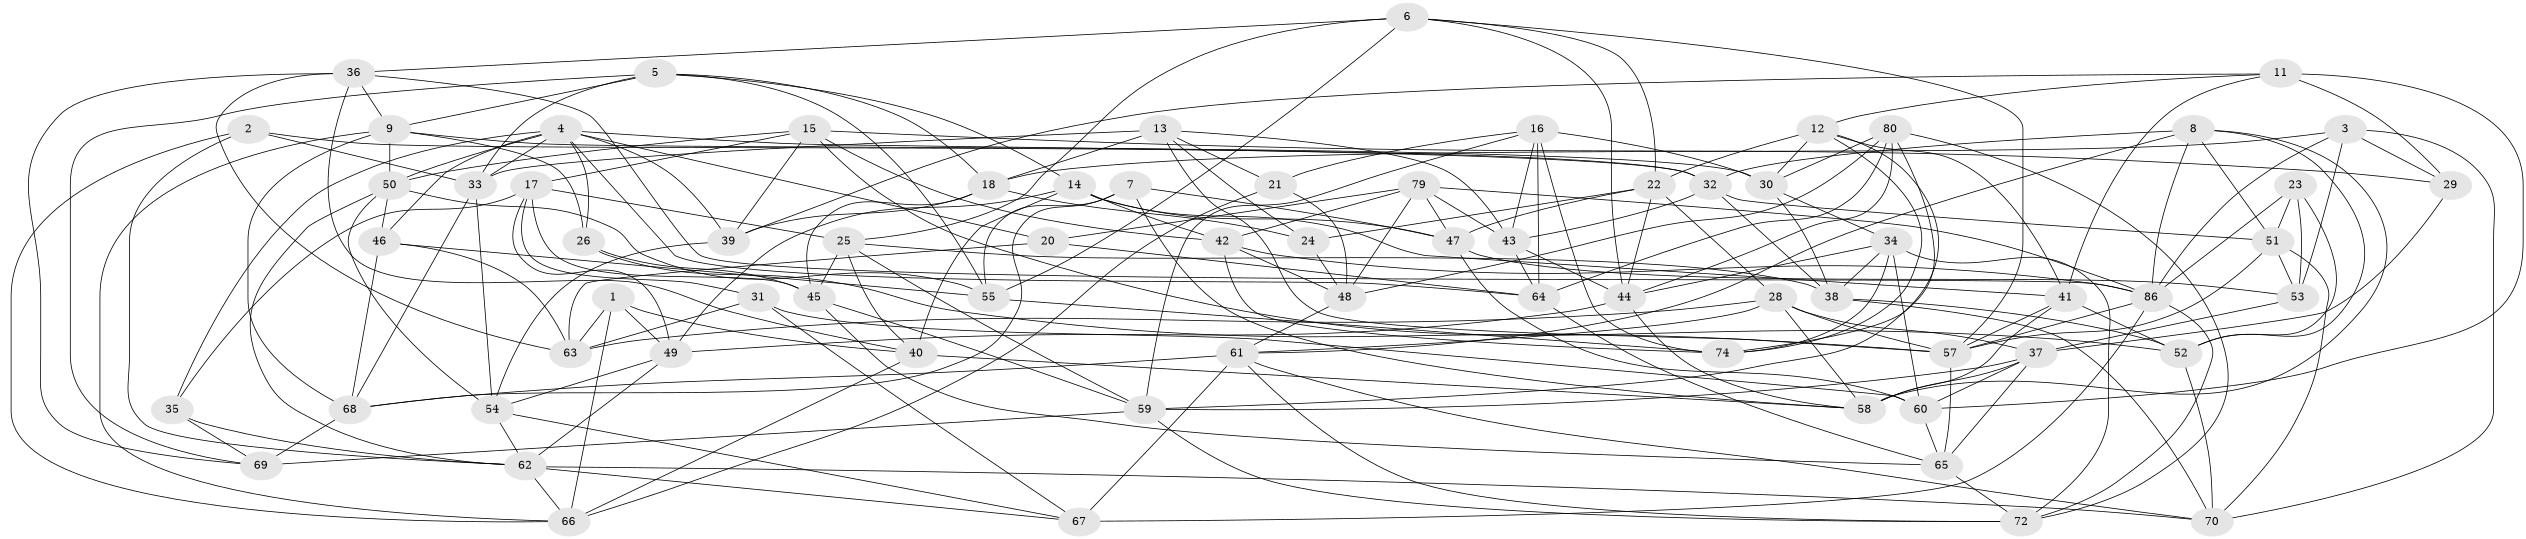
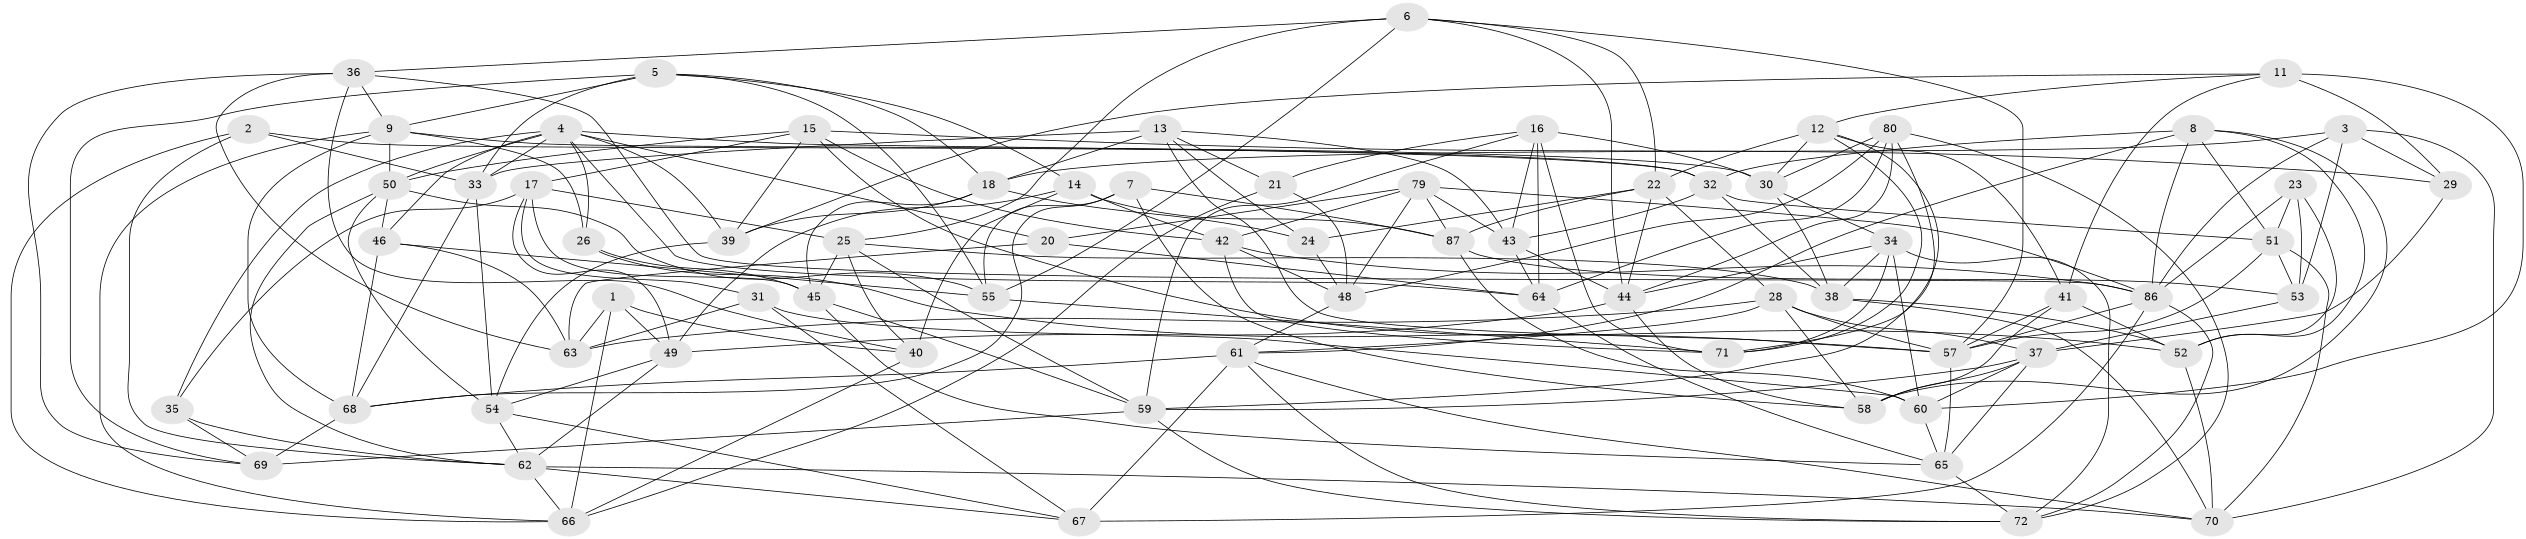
node "47": label "47" -> "87"
edge "14" -- "41": removed
node "74": label "74" -> "71"
edge "40" -- "58": removed
